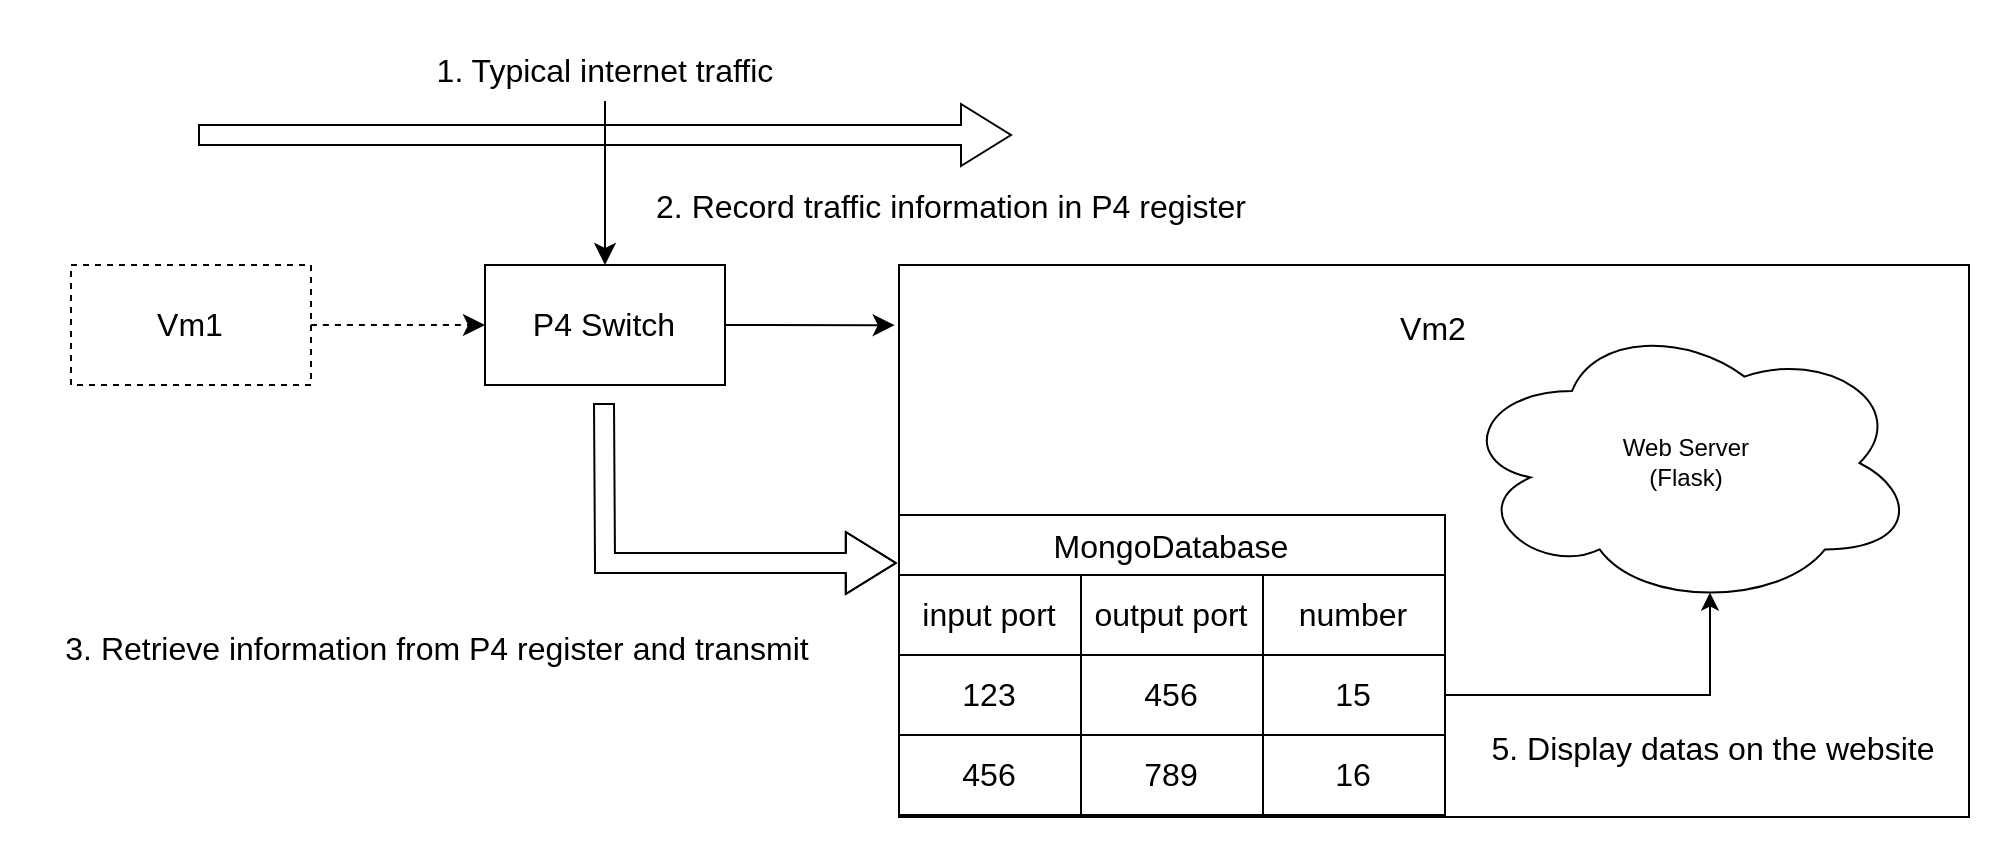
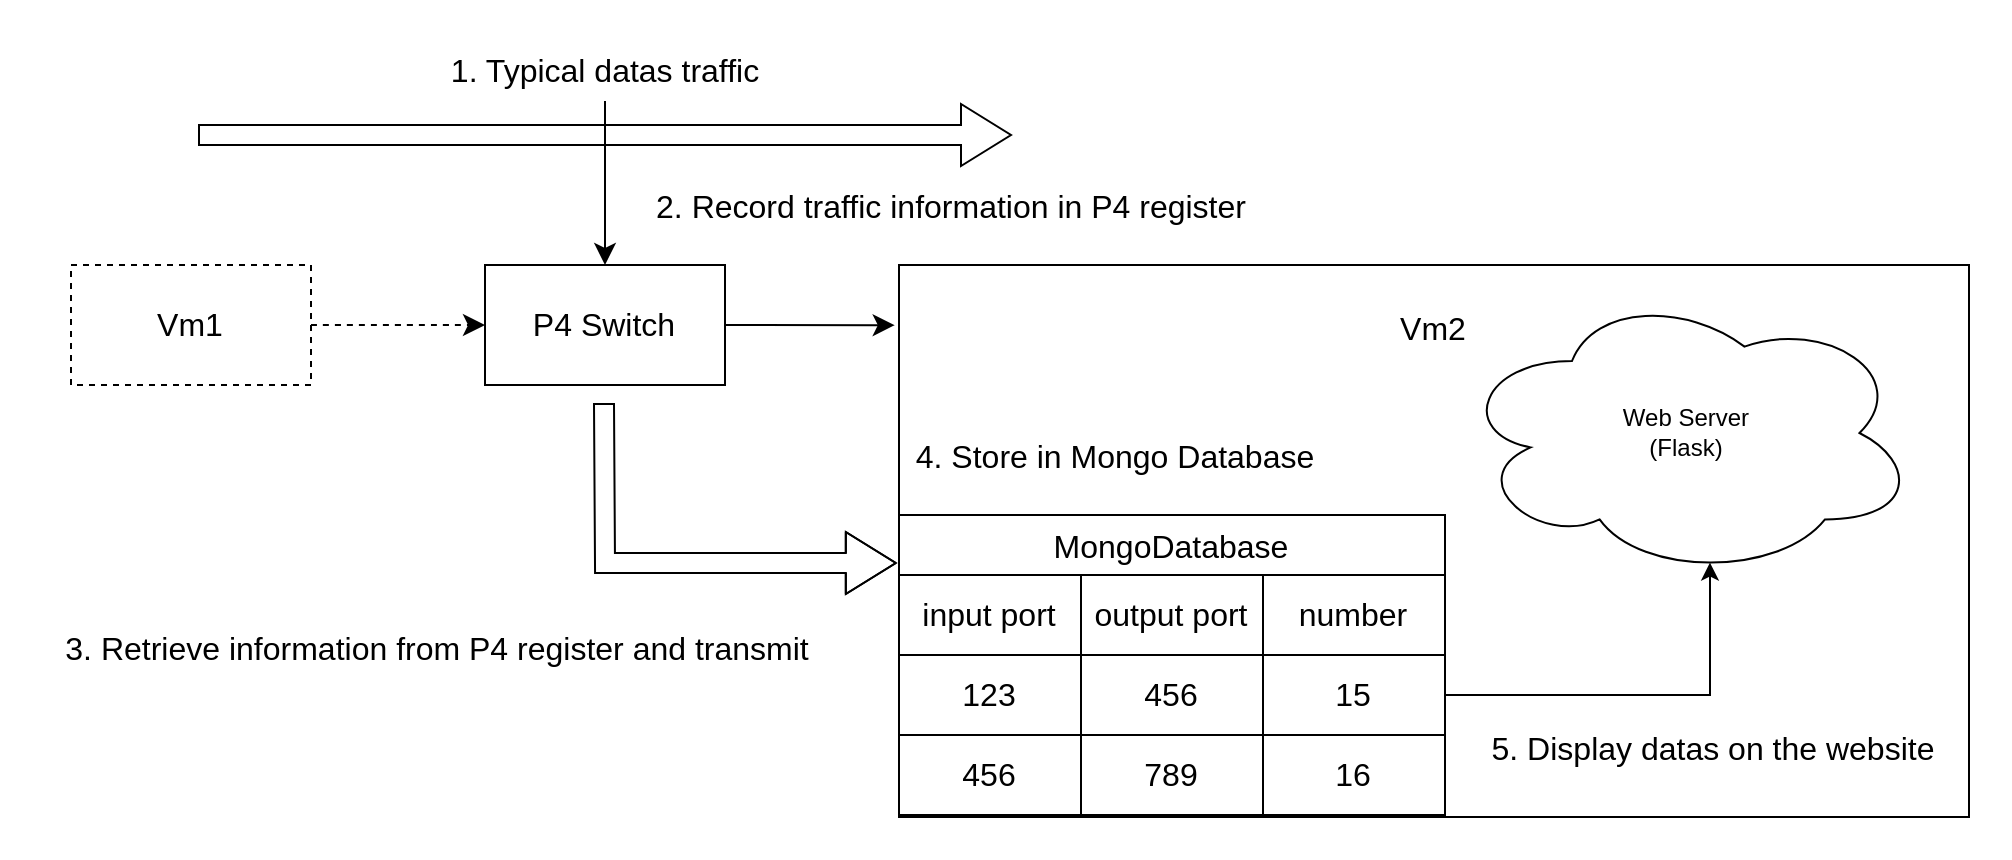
node "1. Typical internet traffic": label "1. Typical internet traffic" -> "1. Typical datas traffic"
node "4. Store in Mongo Database": added
node "Web Server (Flask)": moved (1687, 463) -> (1687, 433)
